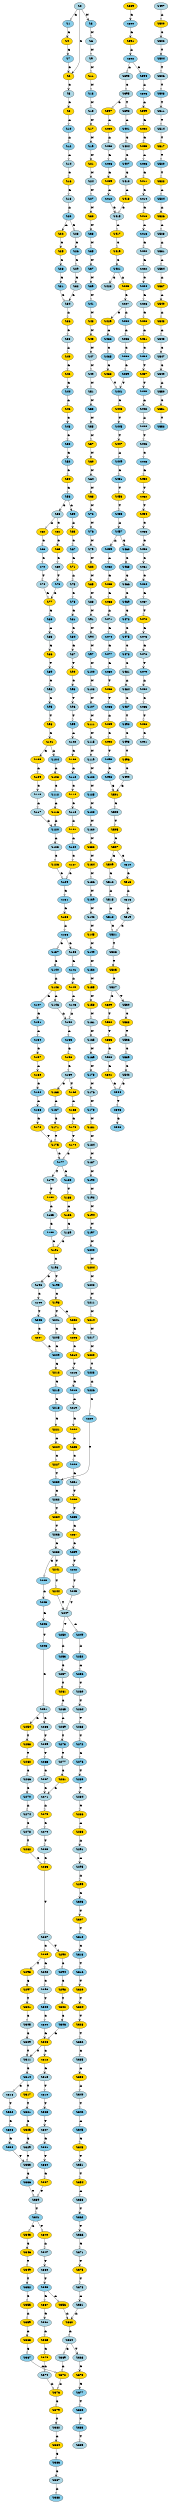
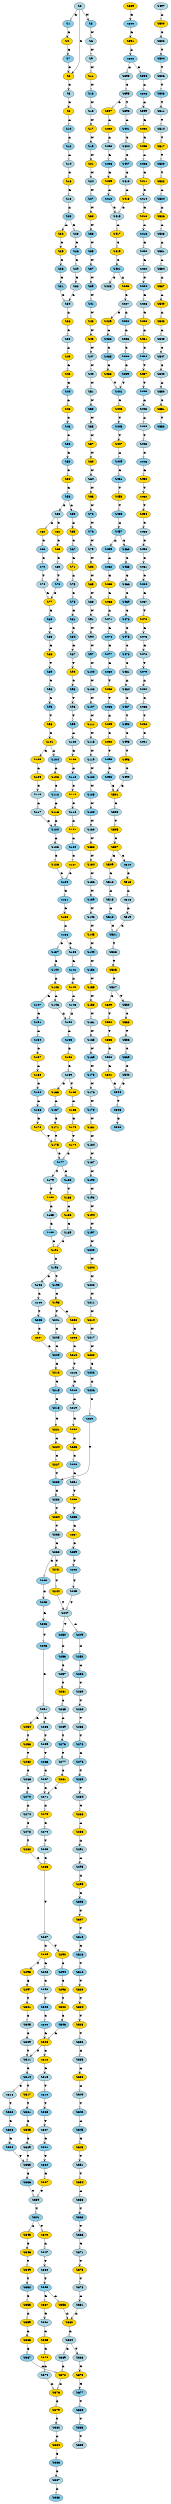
node "S399": fillcolor gold -> lightblue
edge "S220" -> "S223": label "T" -> "G"
